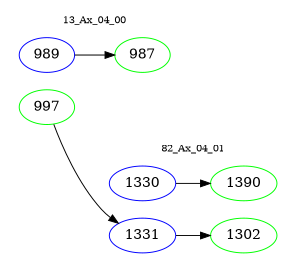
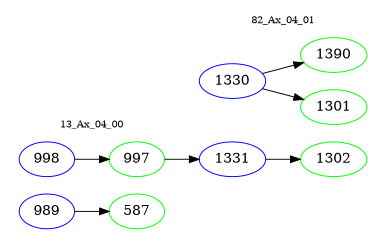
node "987": label "987" -> "587"
node "1301": added
node "998": added
